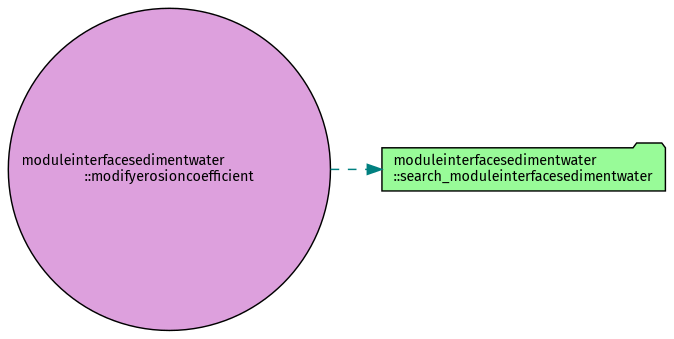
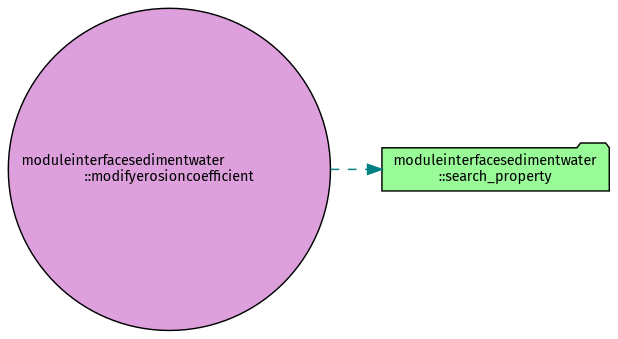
node "moduleinterfacesedimentwater ::search_moduleinterfacesedimentwater": label "moduleinterfacesedimentwater ::search_moduleinterfacesedimentwater" -> "moduleinterfacesedimentwater ::search_property"
